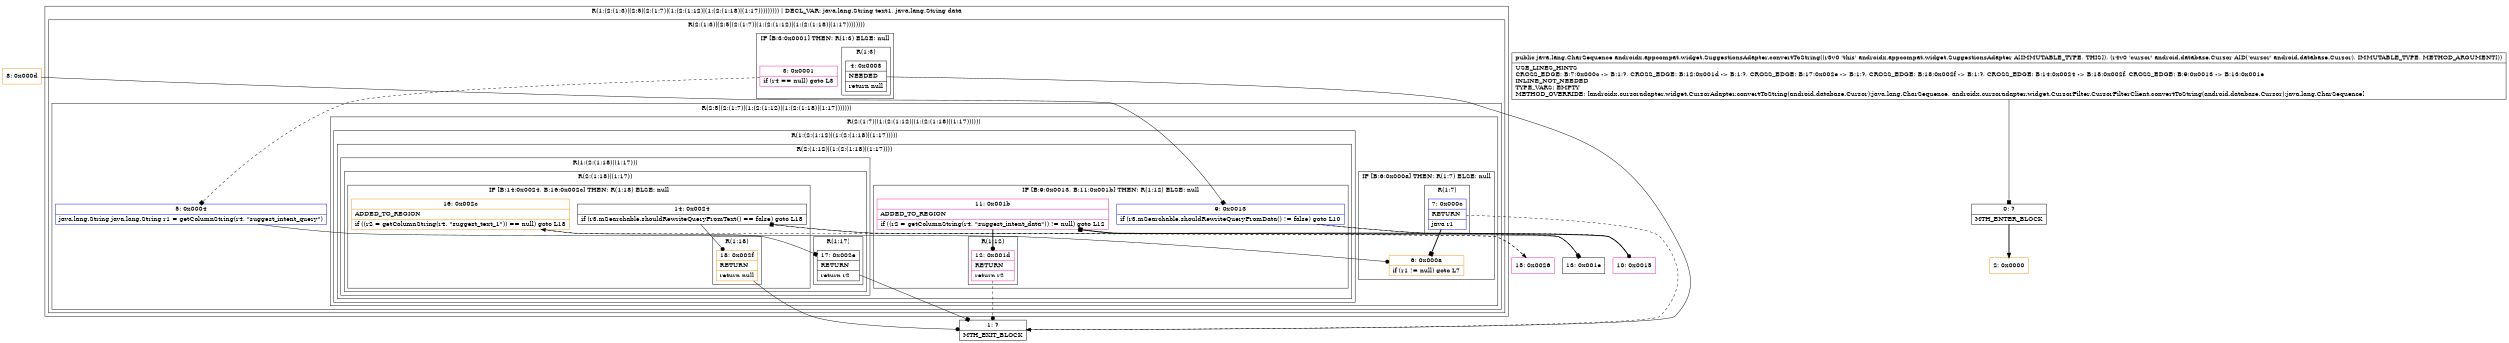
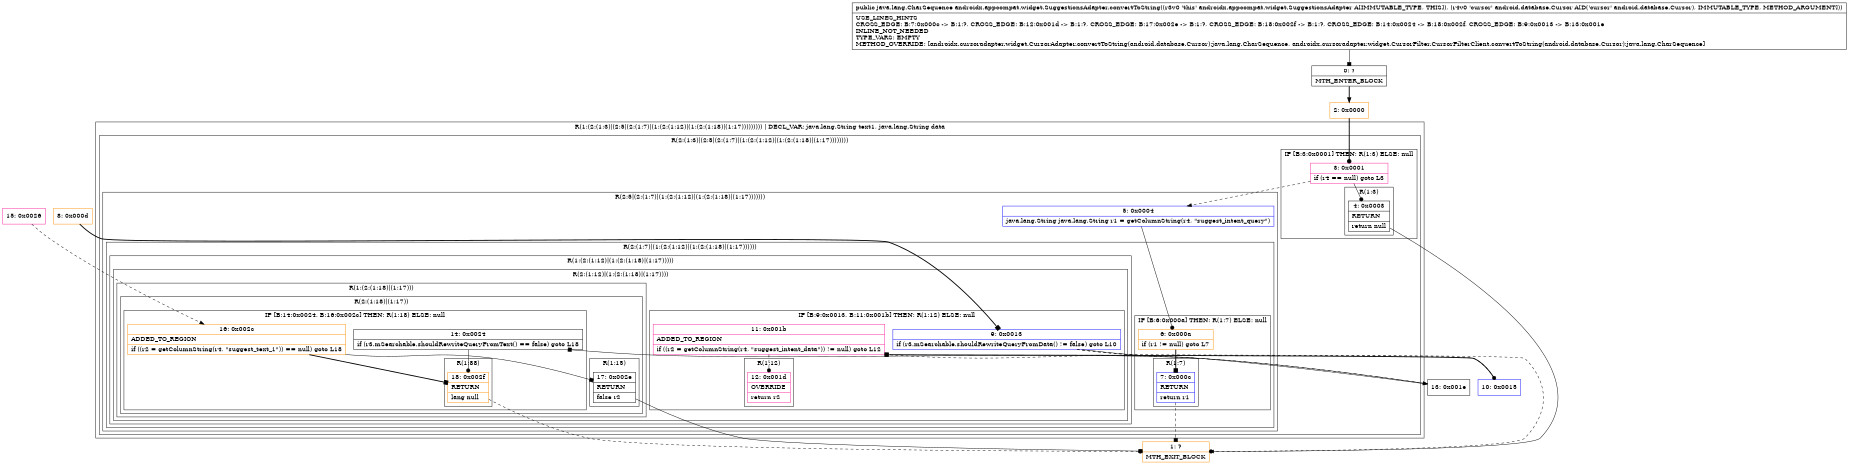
node "4: 0x0003": text "NEEDED" -> "RETURN"
edge "3: 0x0001" -> "5: 0x0004": arrowhead box -> normal
edge "8: 0x000d" -> "9: 0x0013": style solid -> bold
edge "2: 0x0000" -> "3: 0x0001": added
edge "3: 0x0001" -> "4: 0x0003": added
node "7: 0x000c": text "java r1" -> "return r1"
edge "9: 0x0013" -> "13: 0x001e": arrowhead box -> normal
edge "14: 0x0024" -> "15: 0x0026": removed
edge "11: 0x001b" -> "12: 0x001d": style bold -> dashed
edge "7: 0x000c" -> "6: 0x000a": reversed
cluster "R(1:18)": label "R(1:18)" -> "R(1:88)"
cluster "R(1:17)": label "R(1:17)" -> "R(1:15)"
node "12: 0x001d": text "RETURN" -> "OVERRIDE"
node "10: 0x0015": color deeppink -> blue
node "18: 0x002f": text "return null" -> "lang null"
node "17: 0x002e": text "return r2" -> "false r2"
edge "12: 0x001d" -> "1: ?": now "9: 0x0013" -> "1: ?"
edge "7: 0x000c" -> "1: ?": arrowhead normal -> box
edge "18: 0x002f" -> "1: ?": style solid -> dashed
node "1: ?": color black -> darkorange
edge "16: 0x002c" -> "18: 0x002f": added
